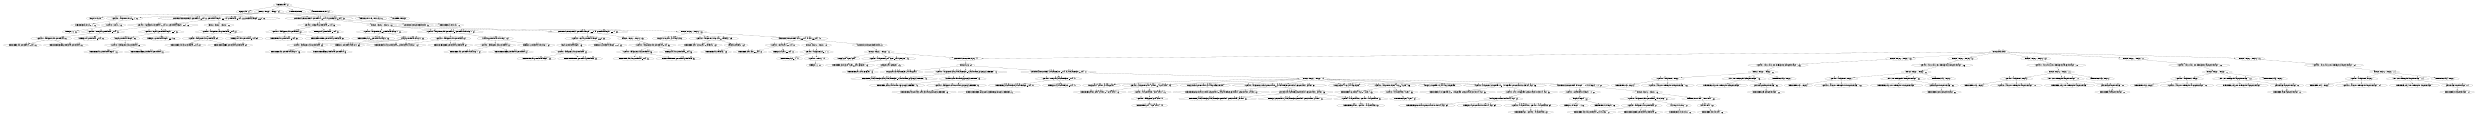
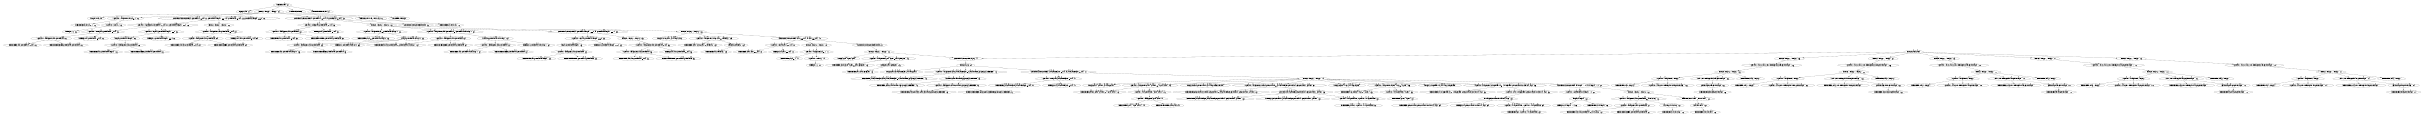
node "(IDENTIFIER,$obj0,new IOException(cnfe.getMessage()))": removed
node "(FIELD_IDENTIFIER,class,class)": added
